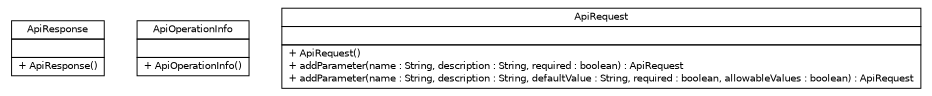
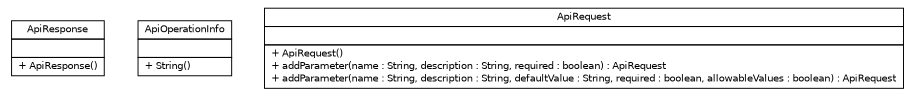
node "ApiOperationInfo": text "+ ApiOperationInfo()" -> "+ String()"
